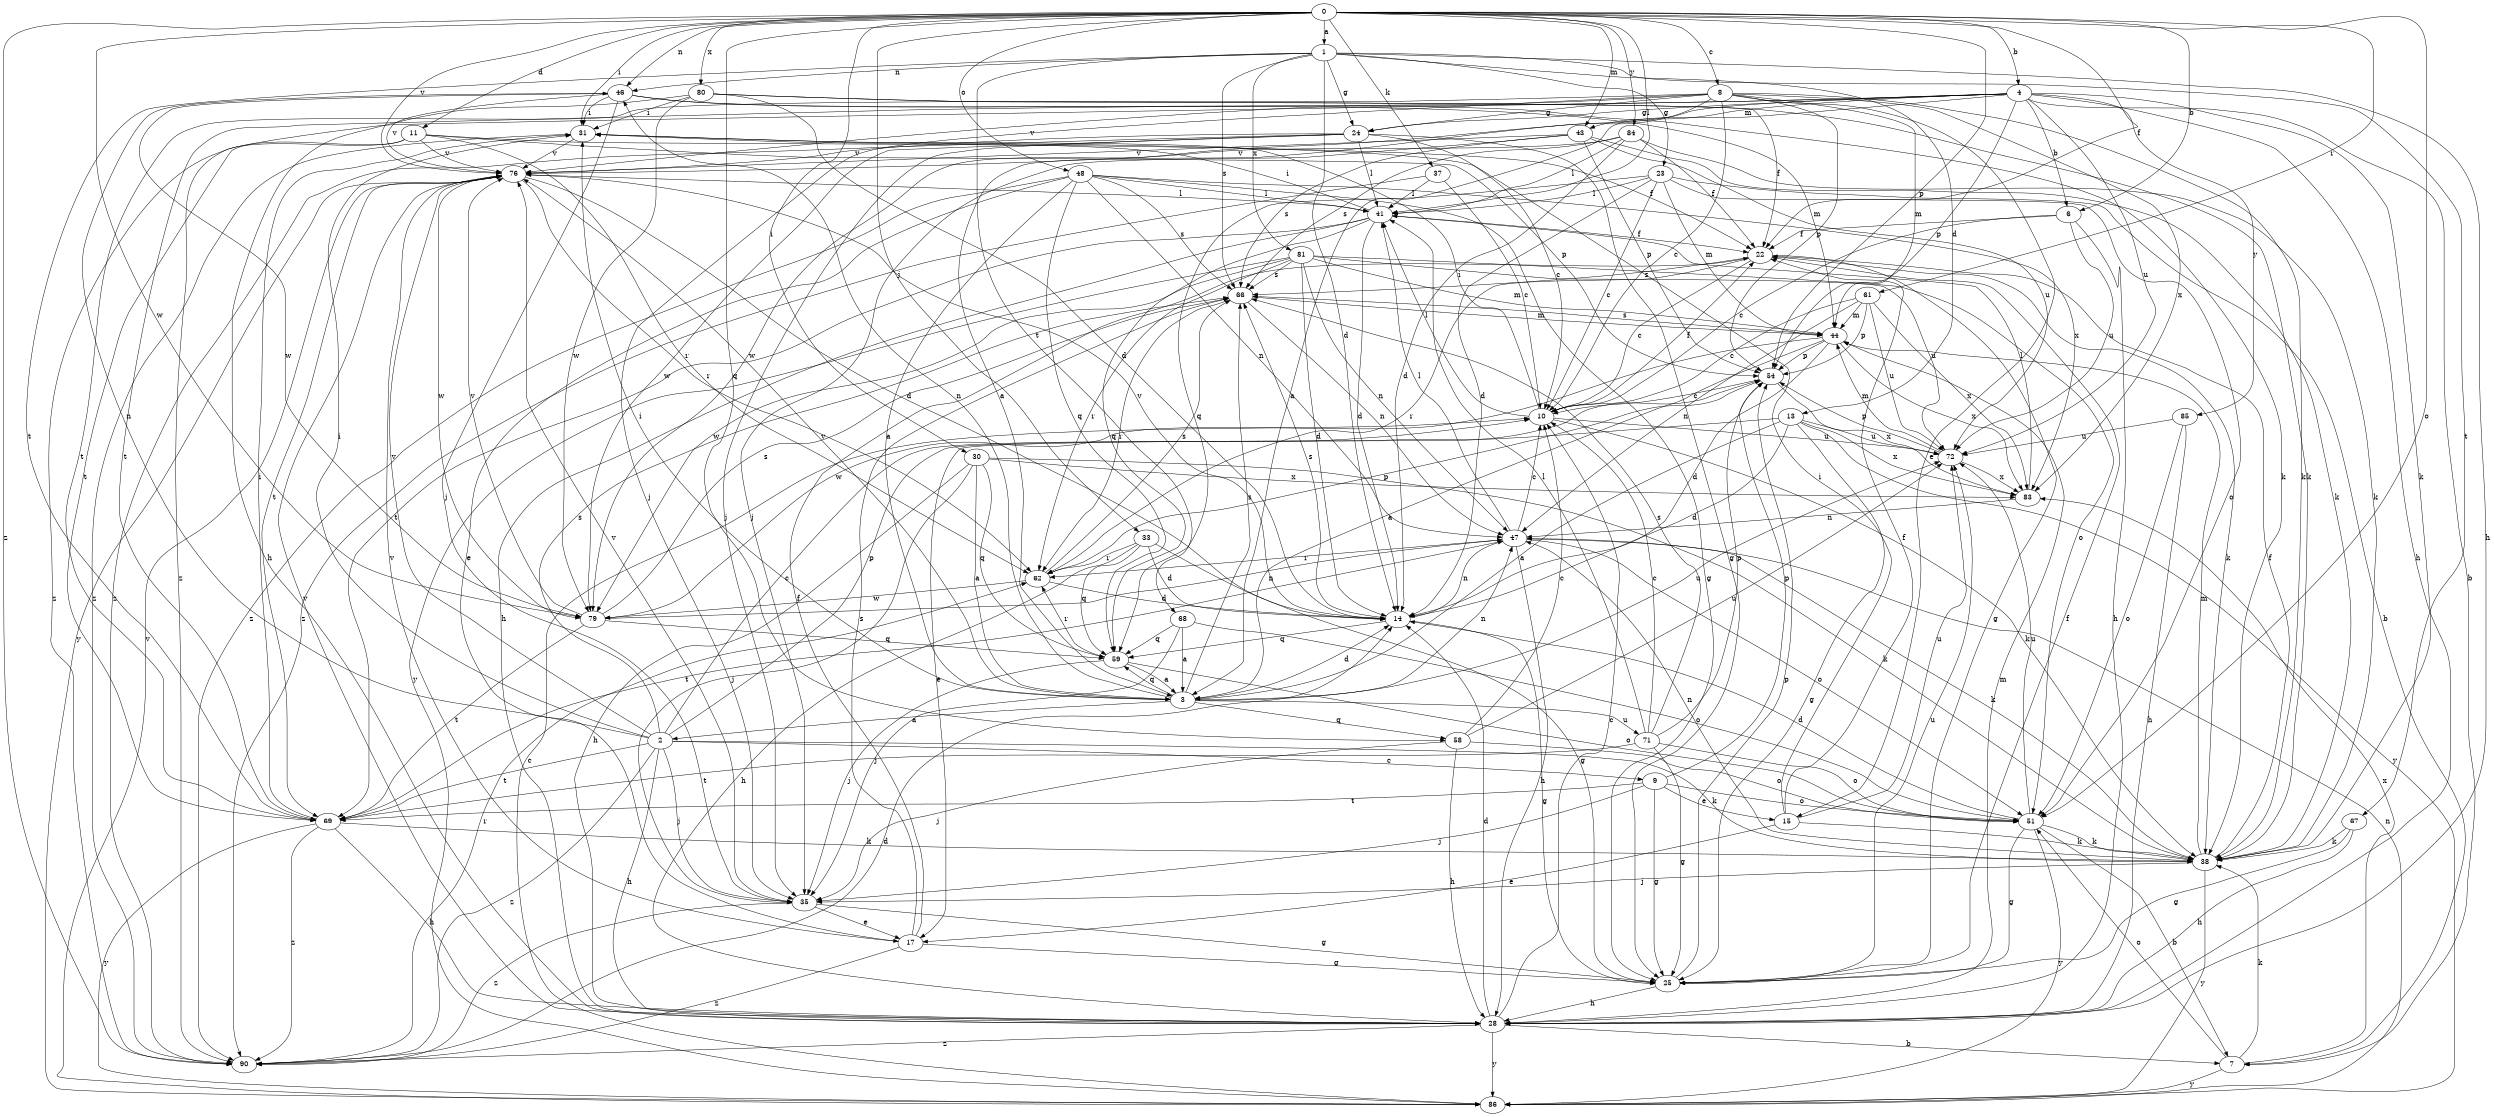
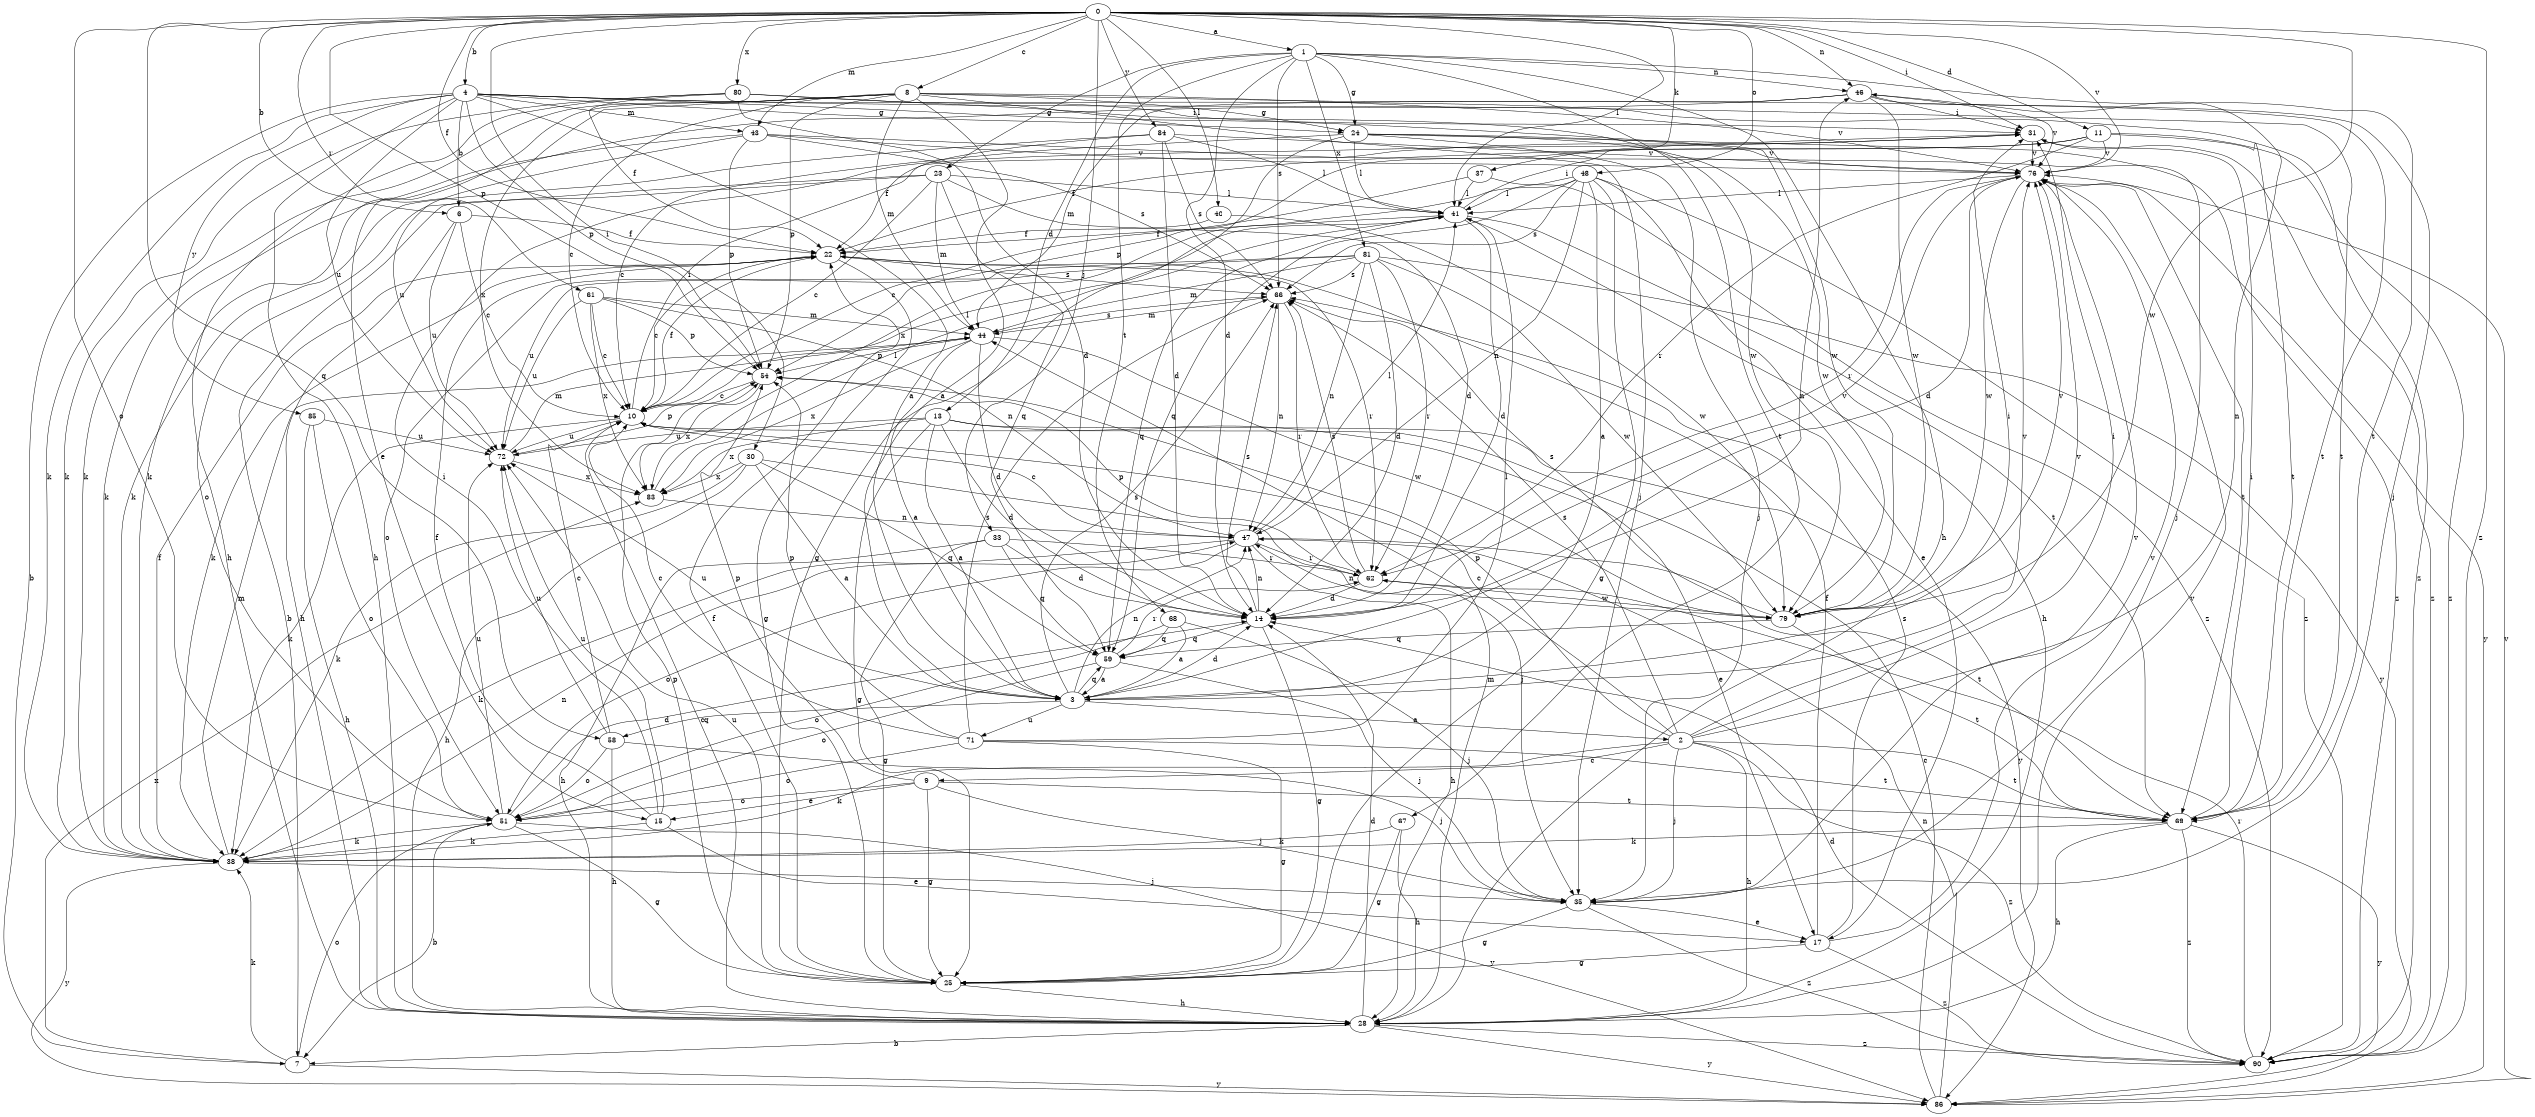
node "40": added
